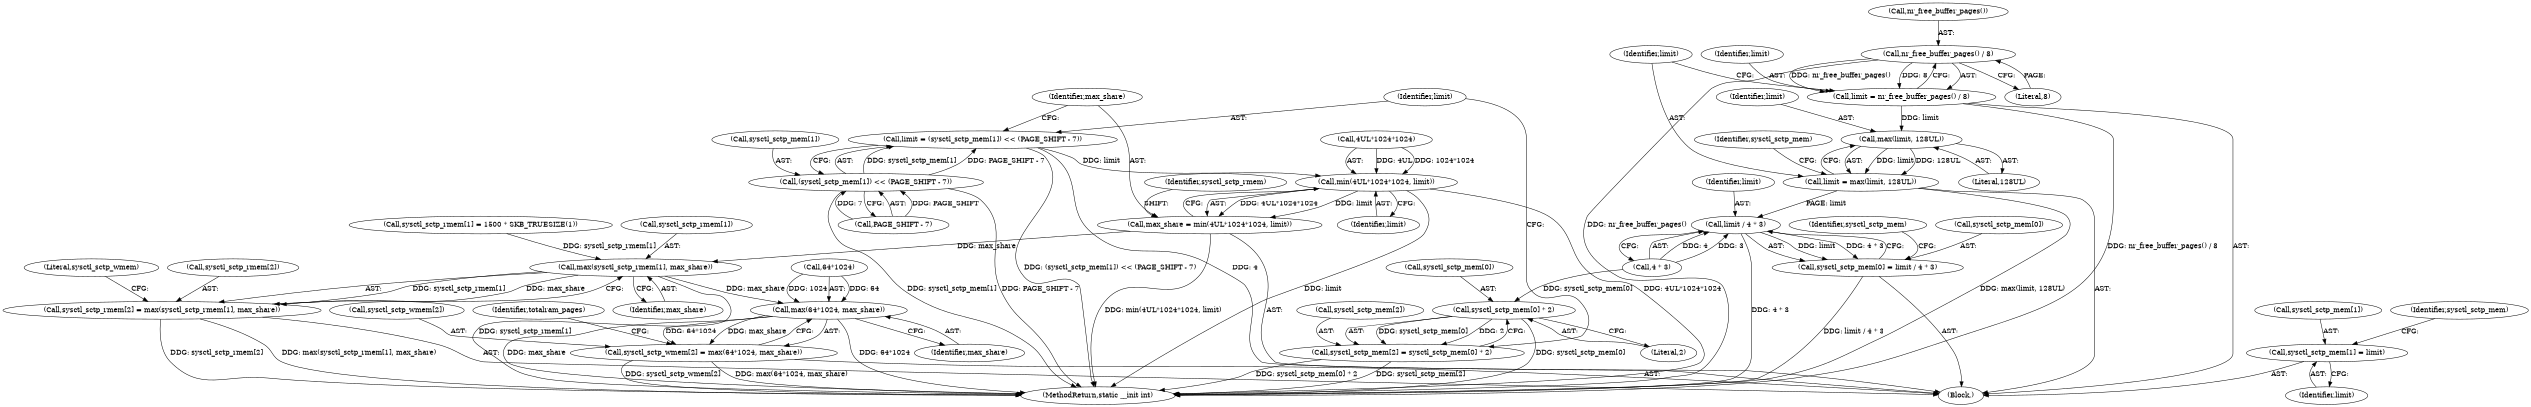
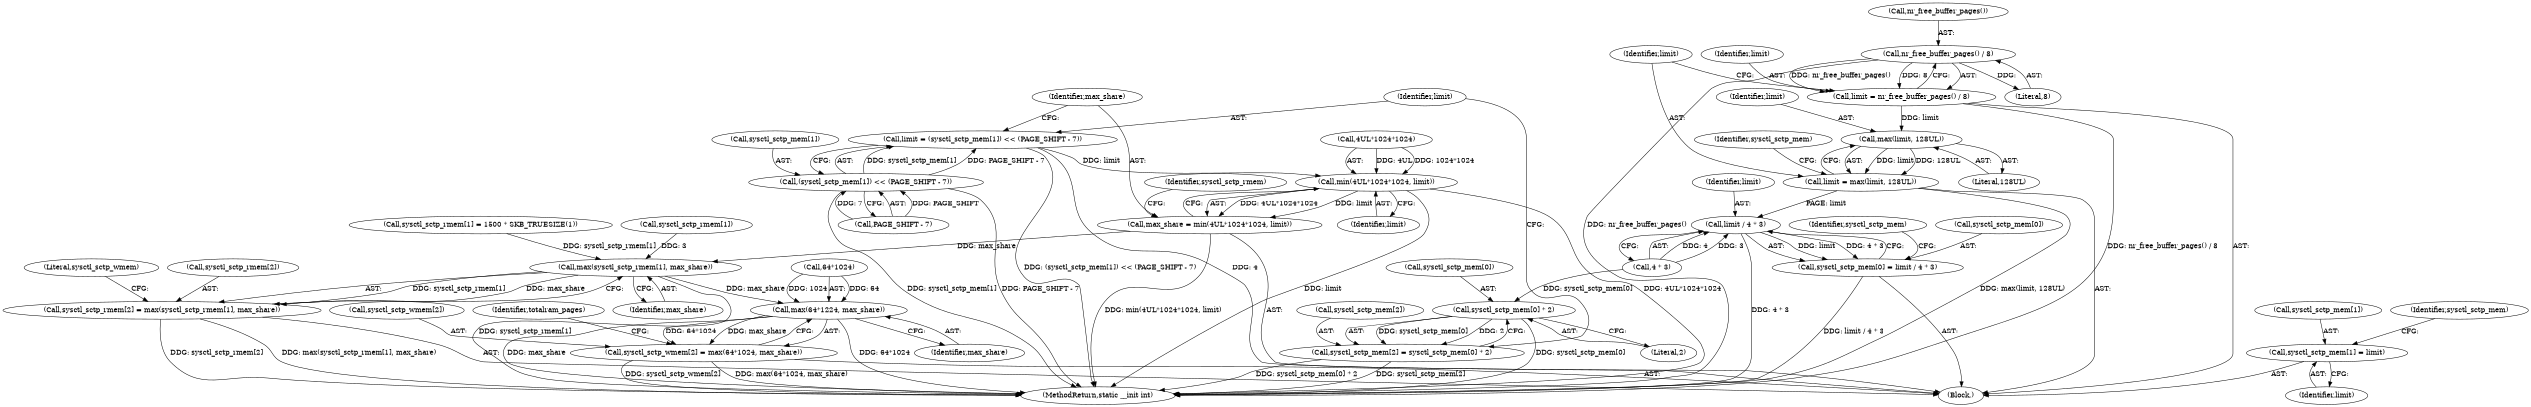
edge "(Call,nr_free_buffer_pages() / 8)" -> "(Literal,8)": label "CFG: " -> "DDG: "
edge "(Literal,8)" -> "(Call,nr_free_buffer_pages() / 8)": label "PAGE: " -> "AST: "
edge "(Identifier,sysctl_sctp_rmem)" -> "(Call,max_share = min(4UL*1024*1024, limit))": label "SHIFT: " -> "CFG: "
edge "(Call,sysctl_sctp_rmem[1])" -> "(Call,max(sysctl_sctp_rmem[1], max_share))": label "AST: " -> "DDG: 3"
node "(Call,max(64*1024, max_share))": label "(Call,max(64*1024, max_share))" -> "(Call,max(64*1224, max_share))"
